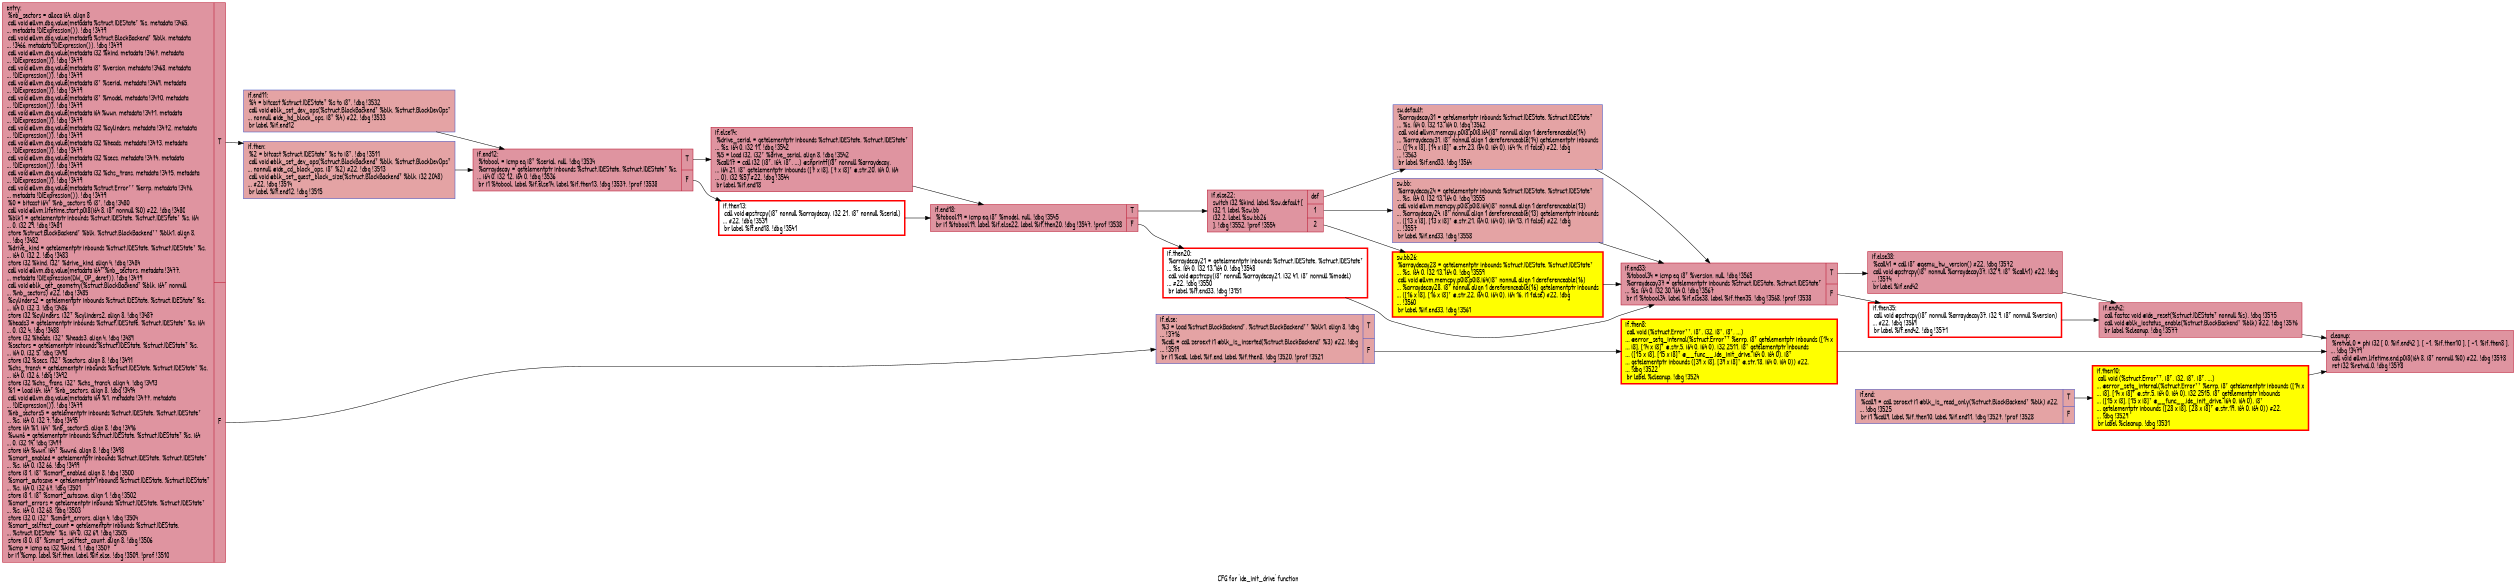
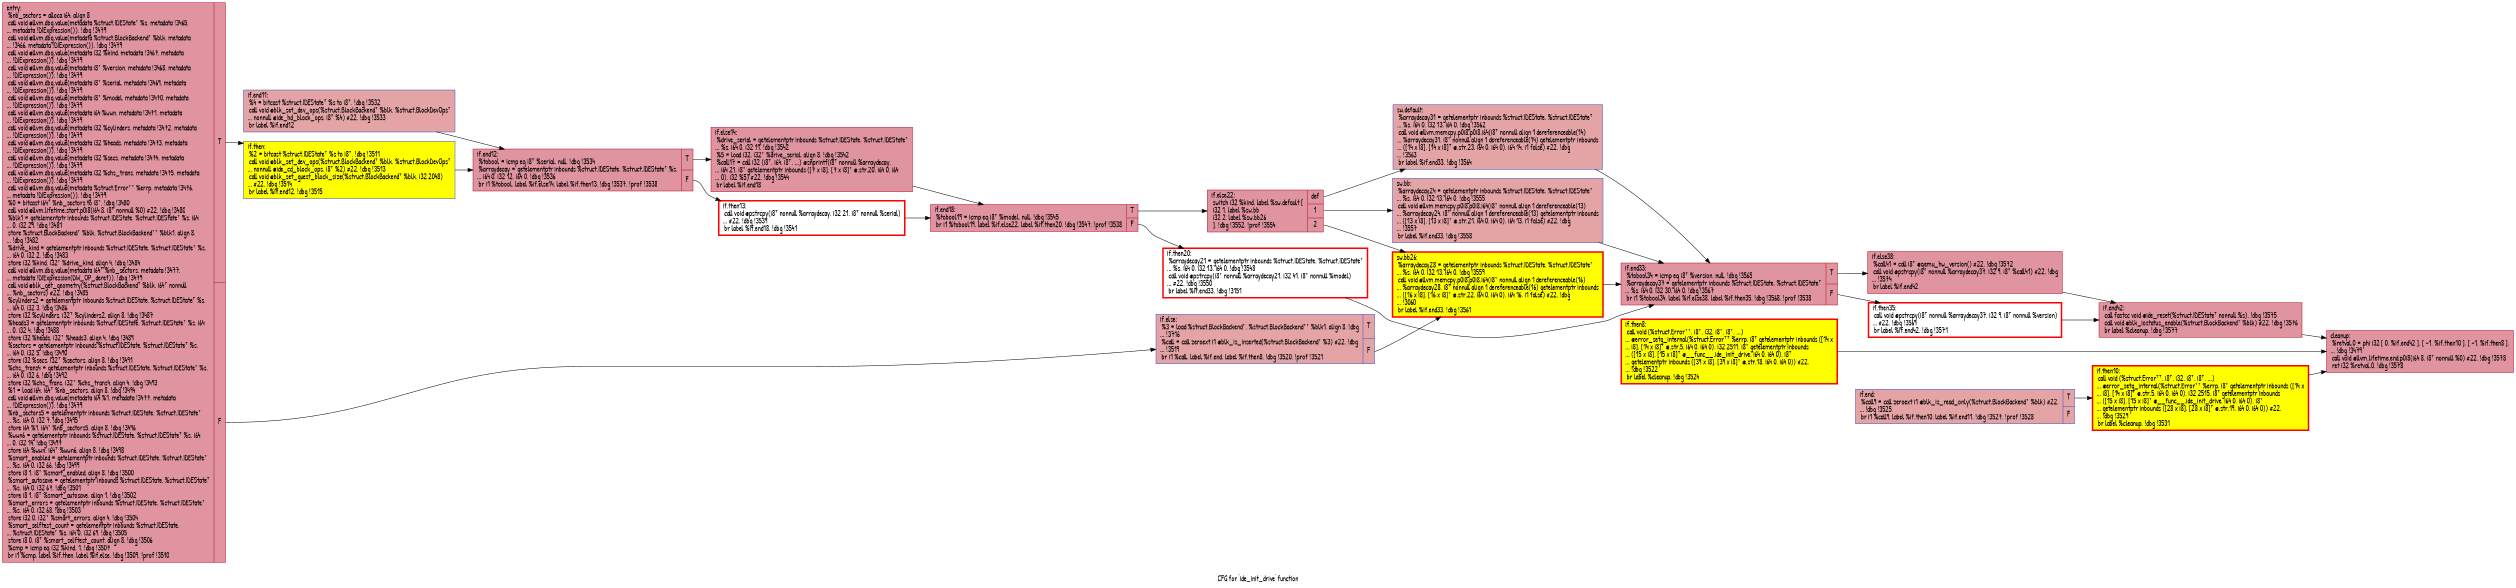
node "if.then:": fillcolor #c32e3170 -> yellow
node "sw.bb26:": text "... !3560" -> "... !3060"
edge "if.else:" -> "if.then8:": now "if.else:" -> "sw.bb26:"
